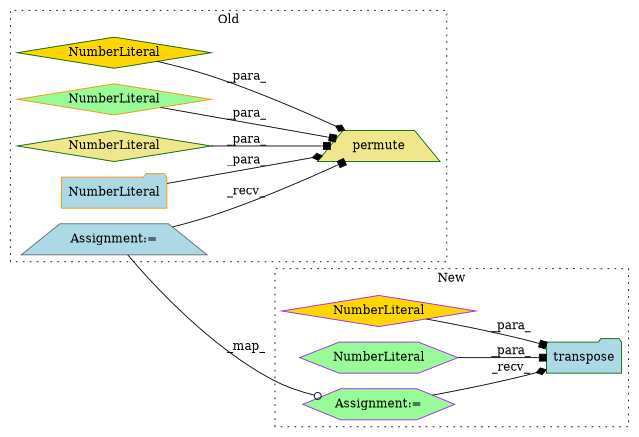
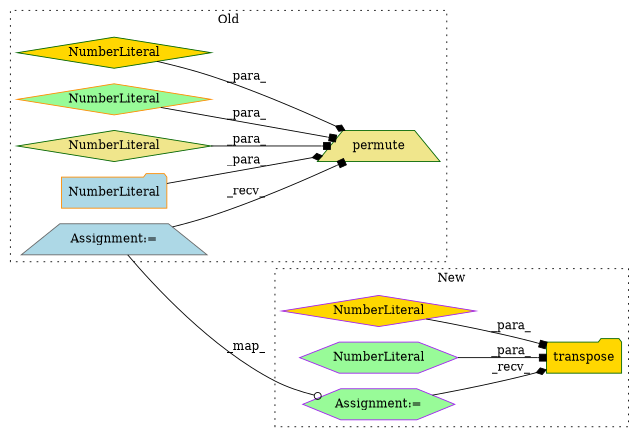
node "transpose": fillcolor lightblue -> gold
